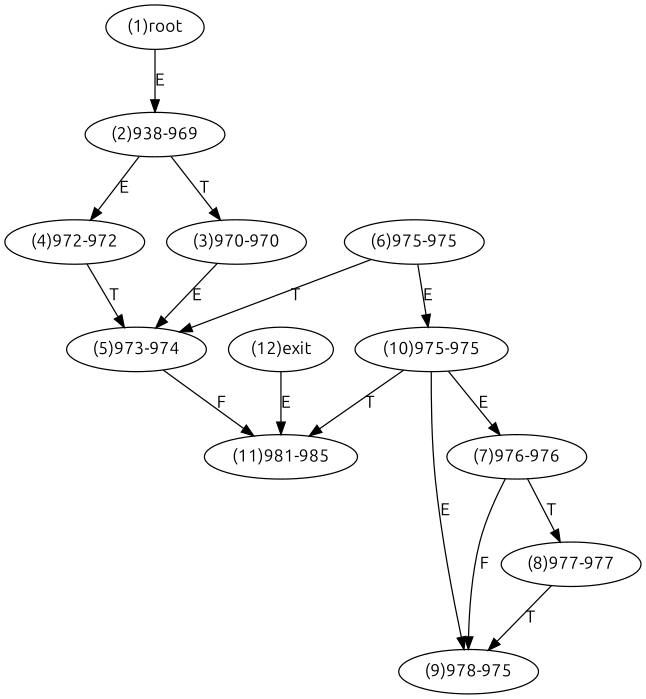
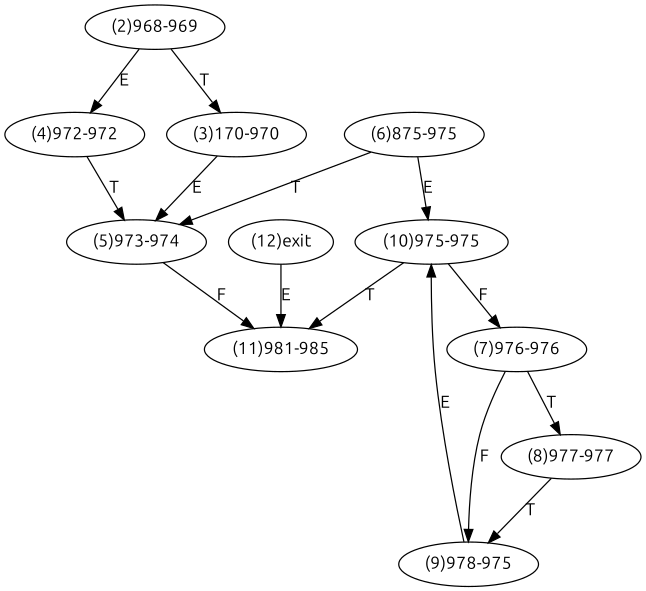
node "(1)root": removed
node "(2)938-969": label "(2)938-969" -> "(2)968-969"
node "(3)970-970": label "(3)970-970" -> "(3)170-970"
node "(6)975-975": label "(6)975-975" -> "(6)875-975"
edge "(10)975-975" -> "(7)976-976": label "E" -> "F"
edge "(10)975-975" -> "(9)978-975": reversed
